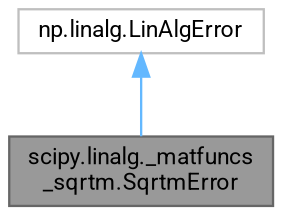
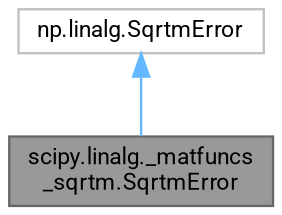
node "np.linalg.LinAlgError": label "np.linalg.LinAlgError" -> "np.linalg.SqrtmError"
